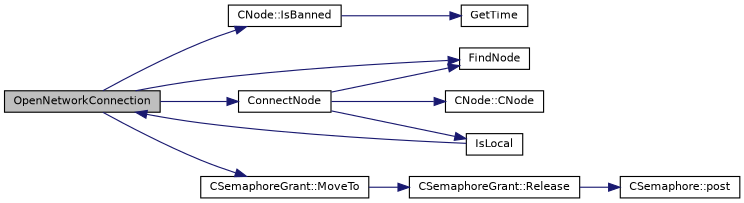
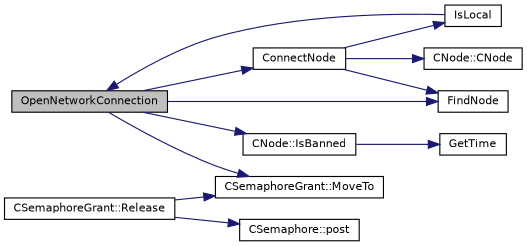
edge "CSemaphoreGrant::MoveTo" -> "CSemaphoreGrant::Release": reversed
